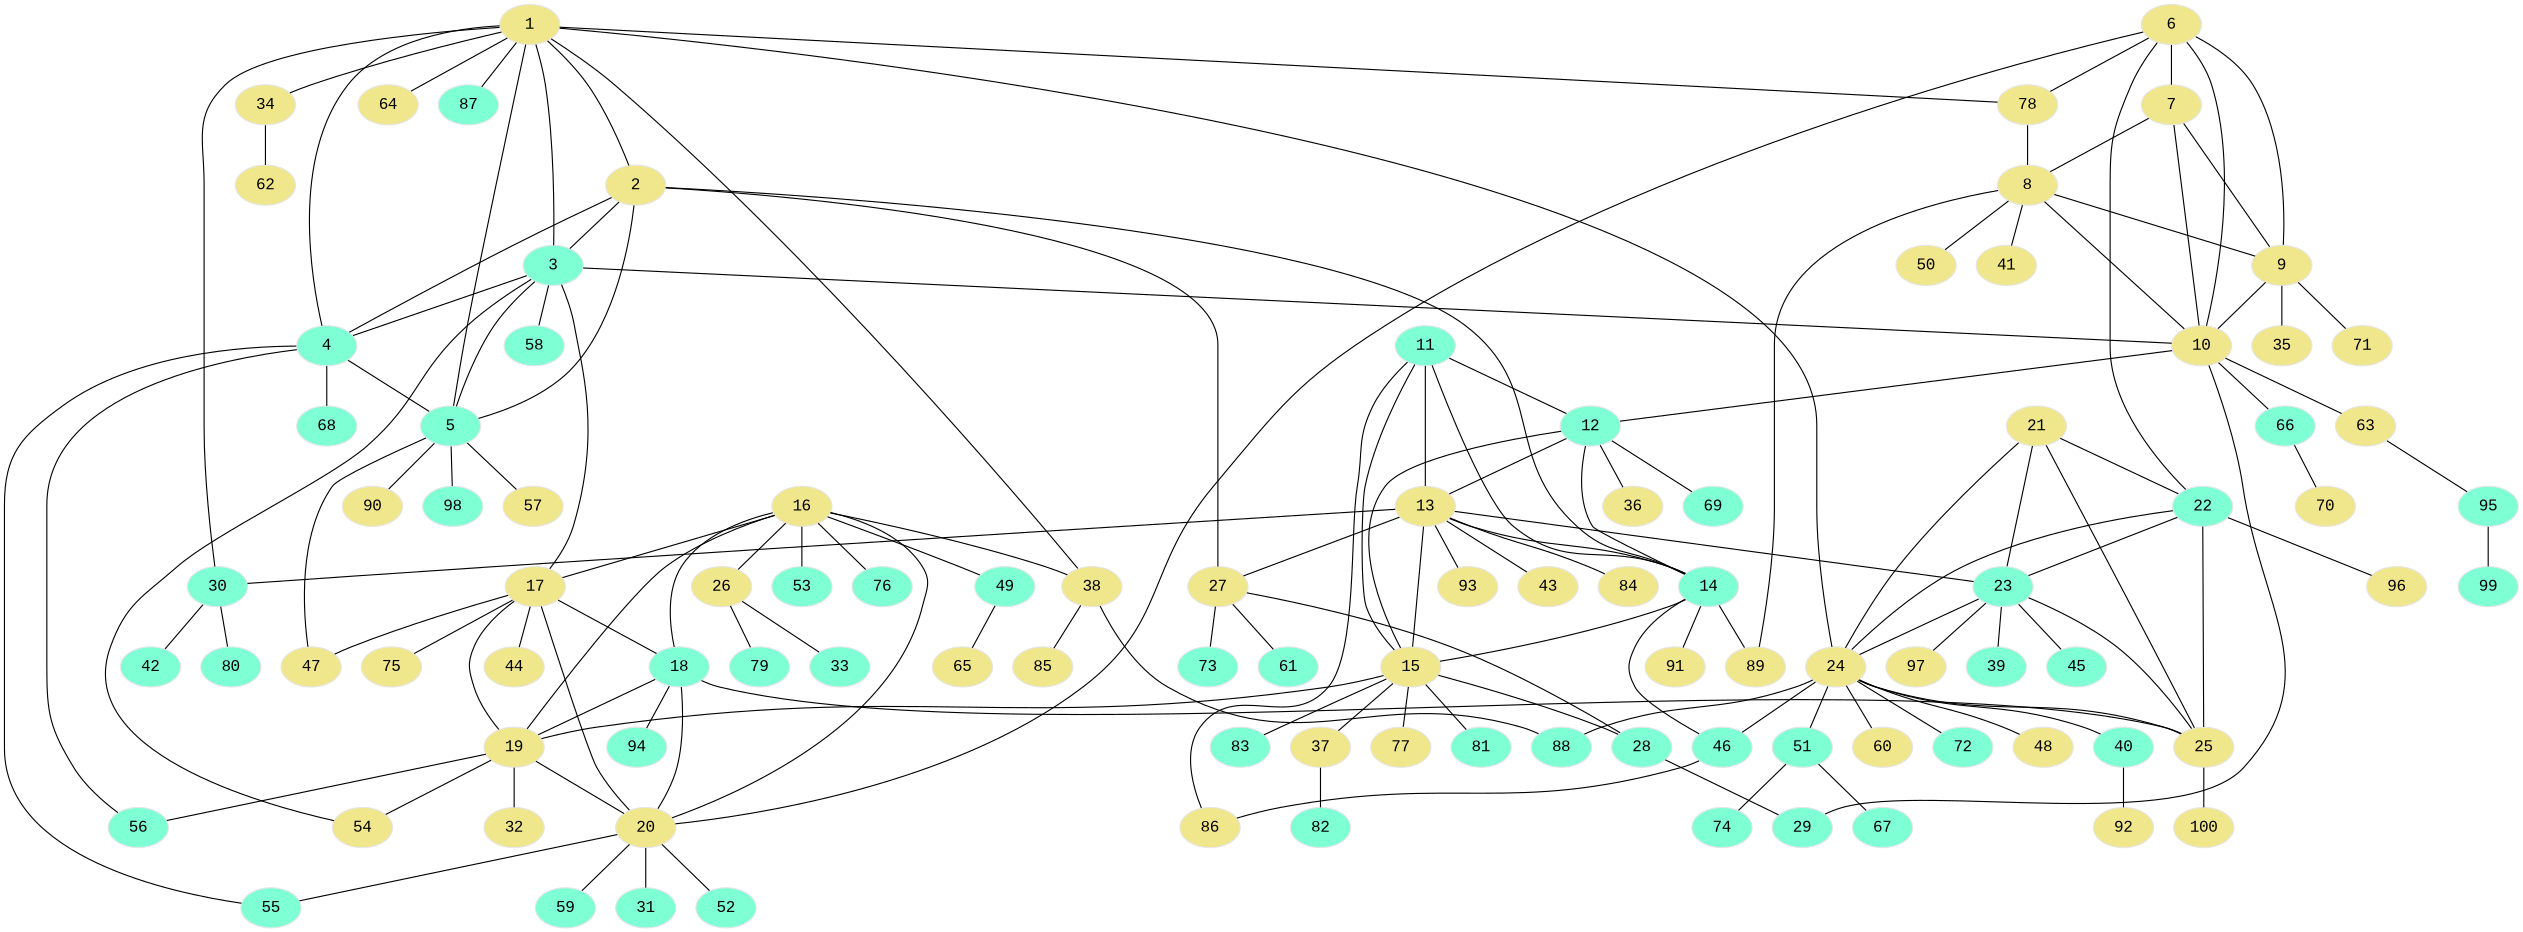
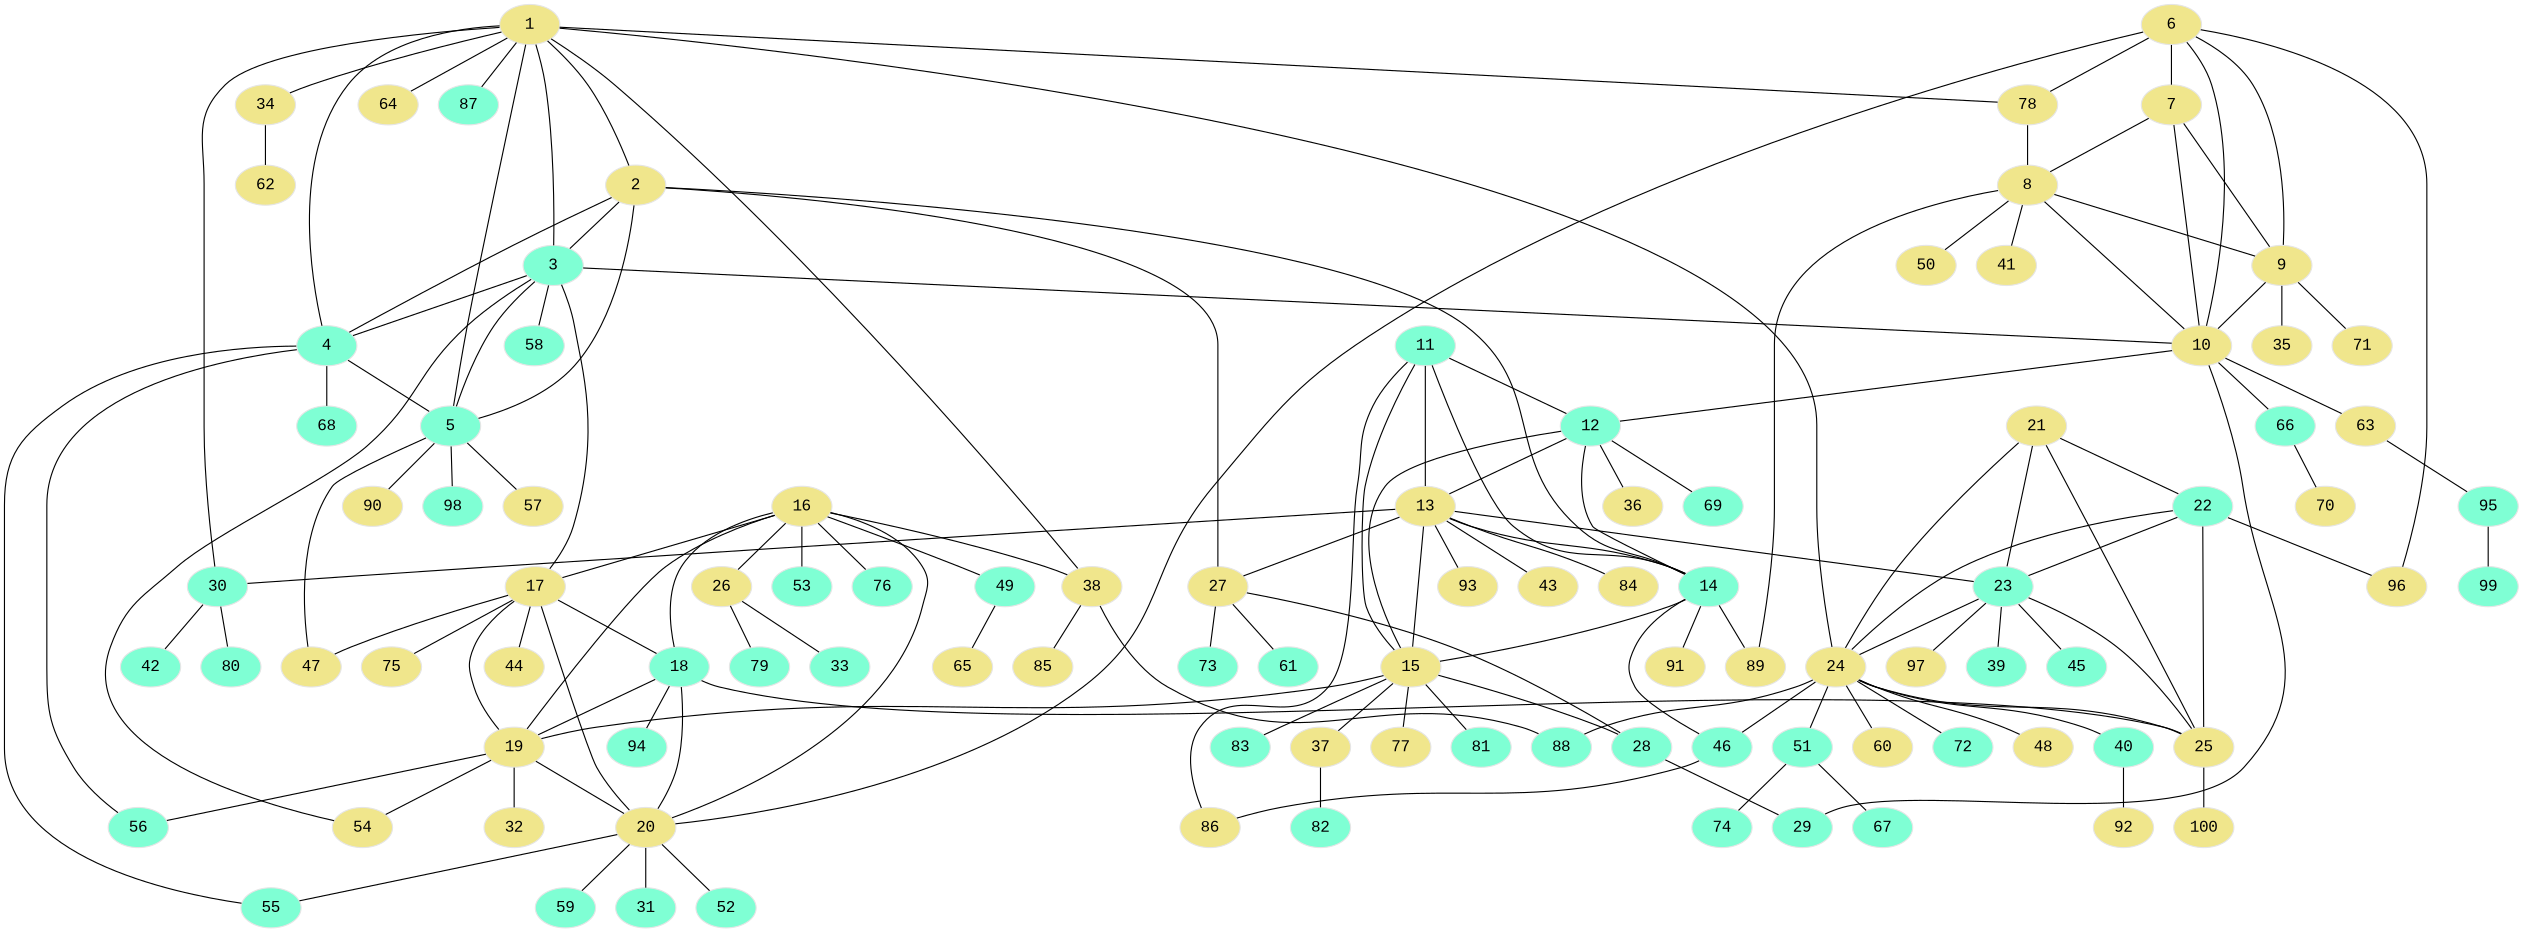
edge "6" -- "22": now "6" -- "96"
